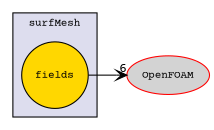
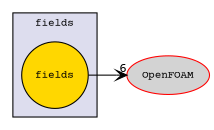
cluster "surfMesh": label "surfMesh" -> "fields"
